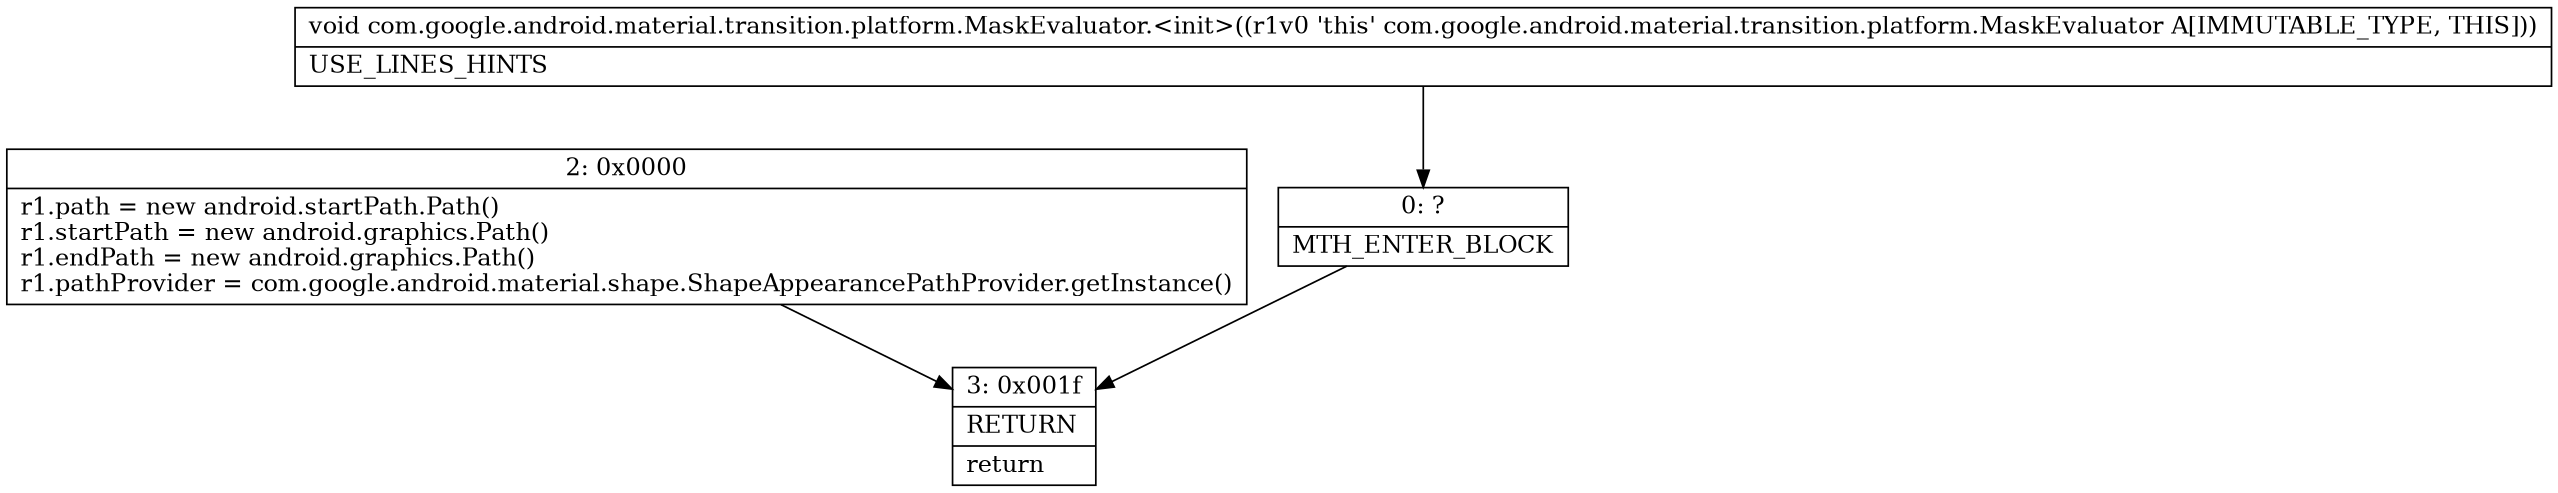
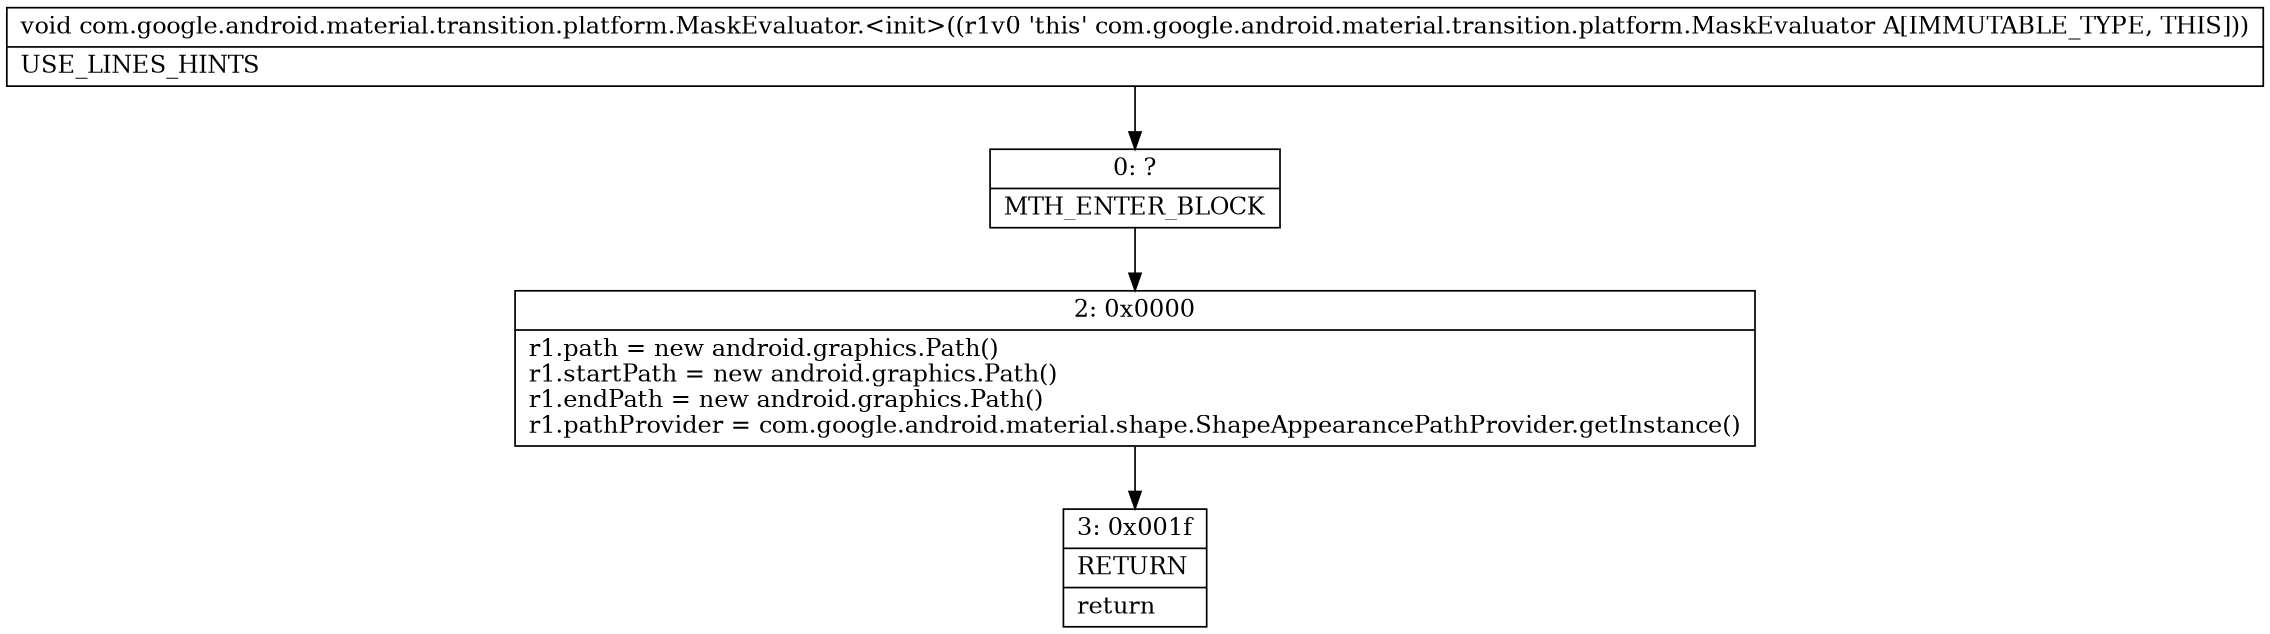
node "2: 0x0000": text "r1.path = new android.startPath.Path()" -> "r1.path = new android.graphics.Path()"
edge "0: ?" -> "3: 0x001f": now "0: ?" -> "2: 0x0000"
